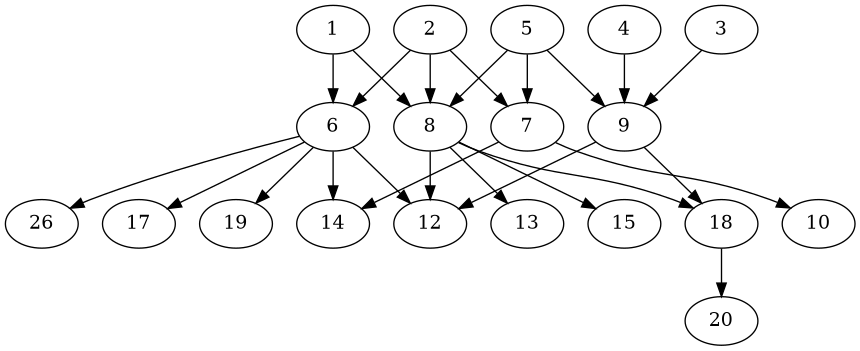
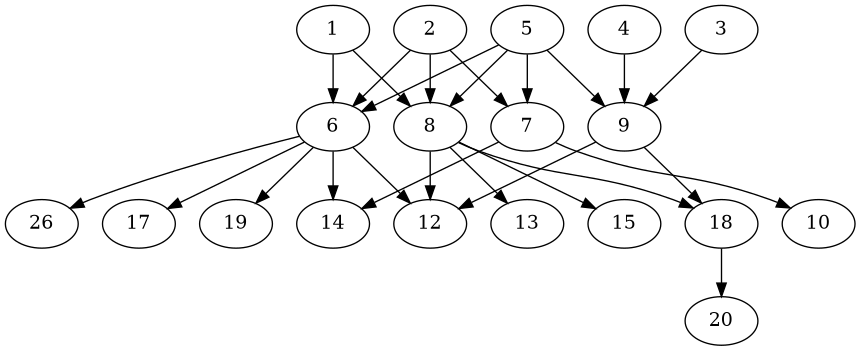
edge "5" -> "6": added
